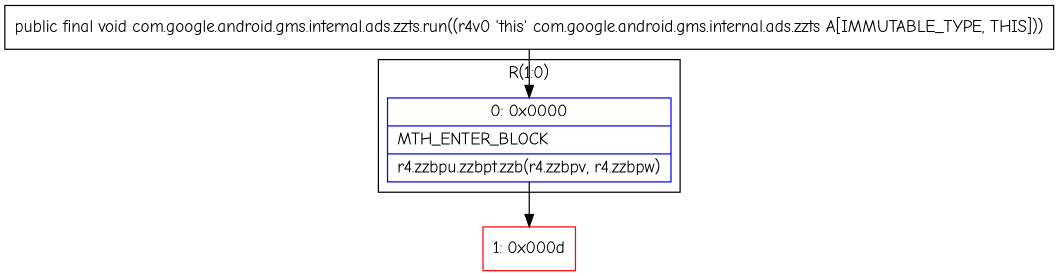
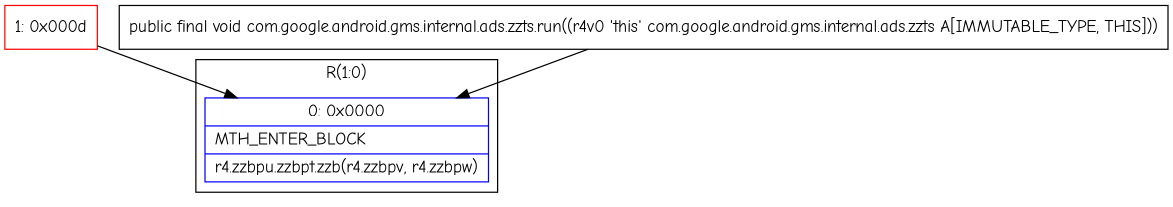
edge "0: 0x0000" -> "1: 0x000d": reversed
